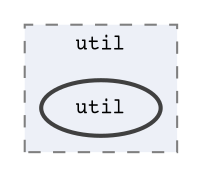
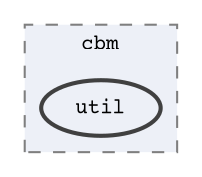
cluster "util": label "util" -> "cbm"
